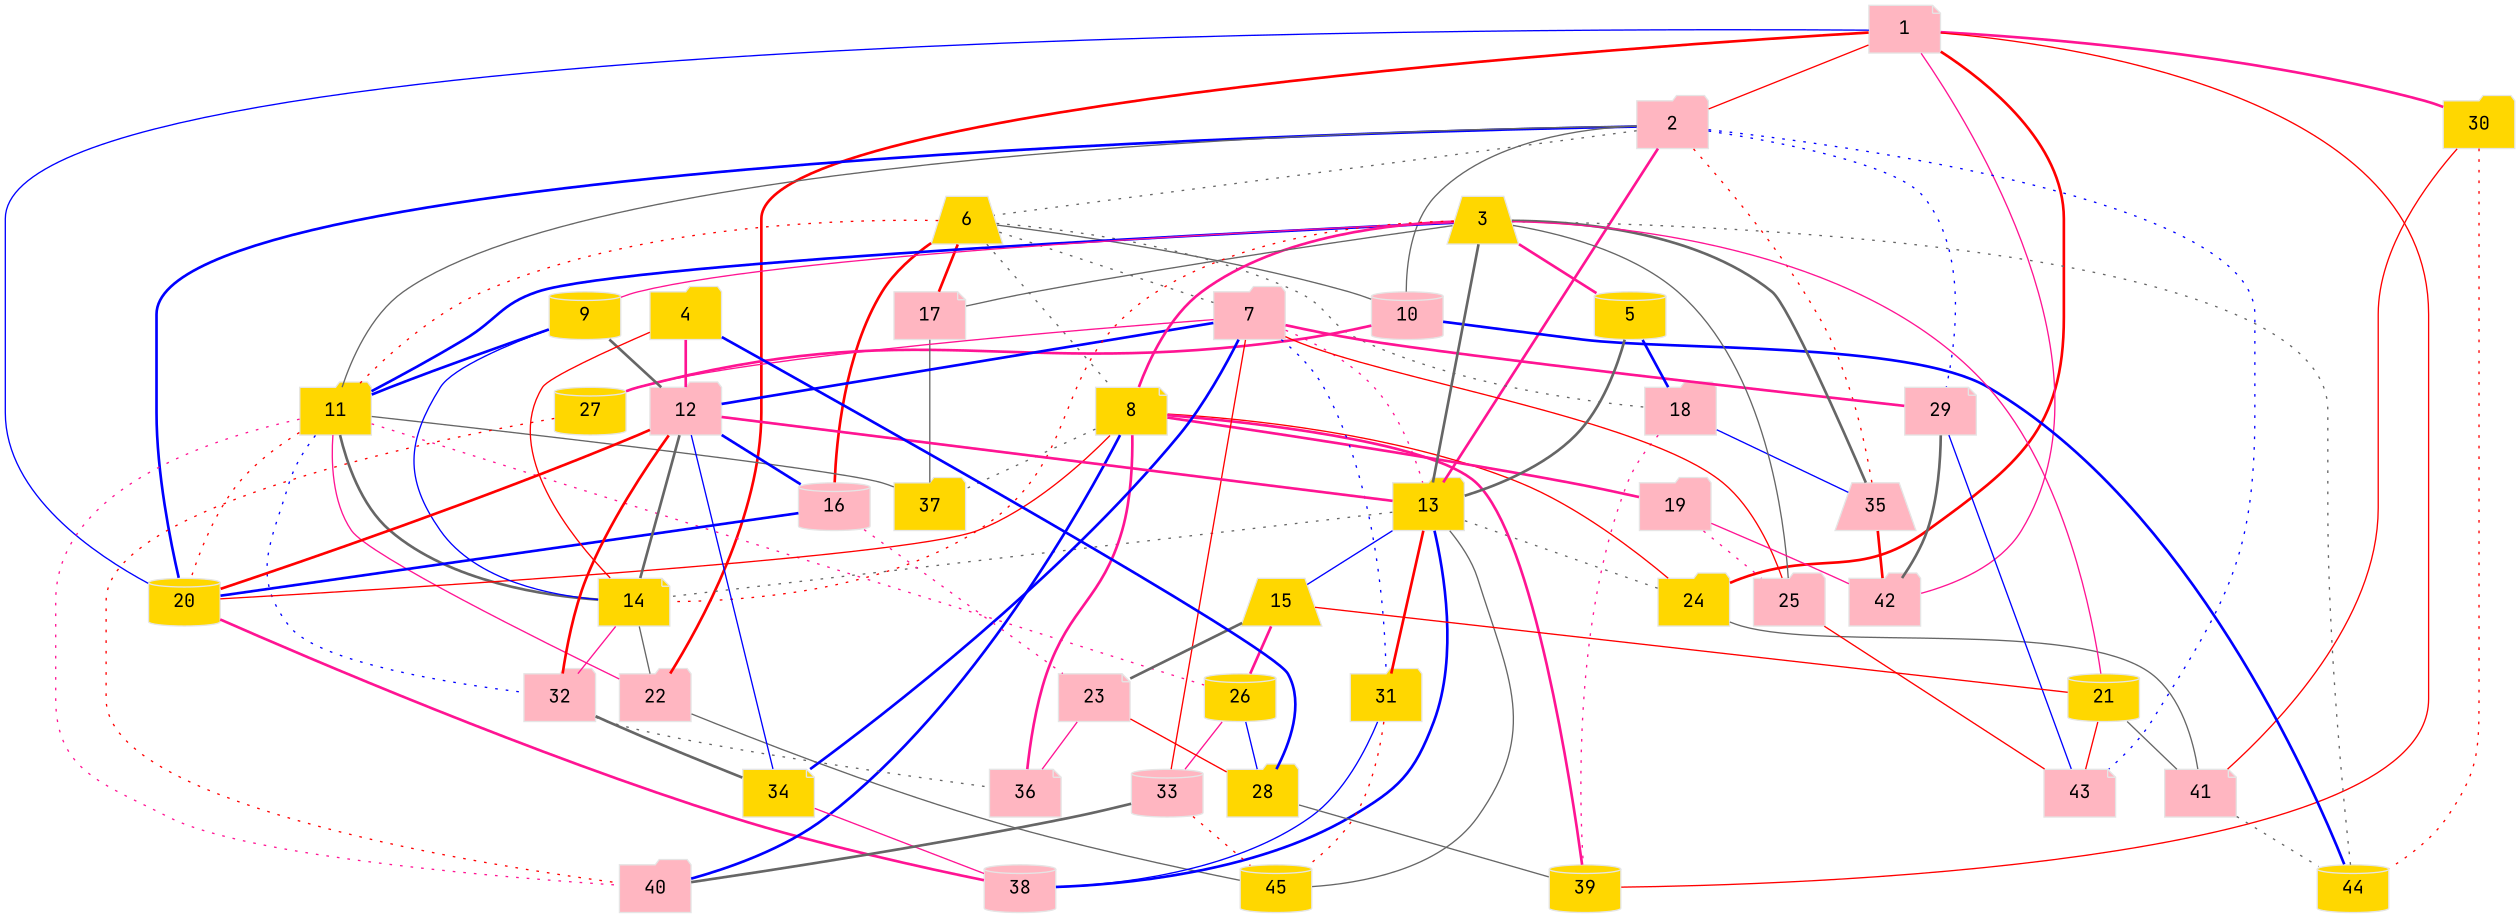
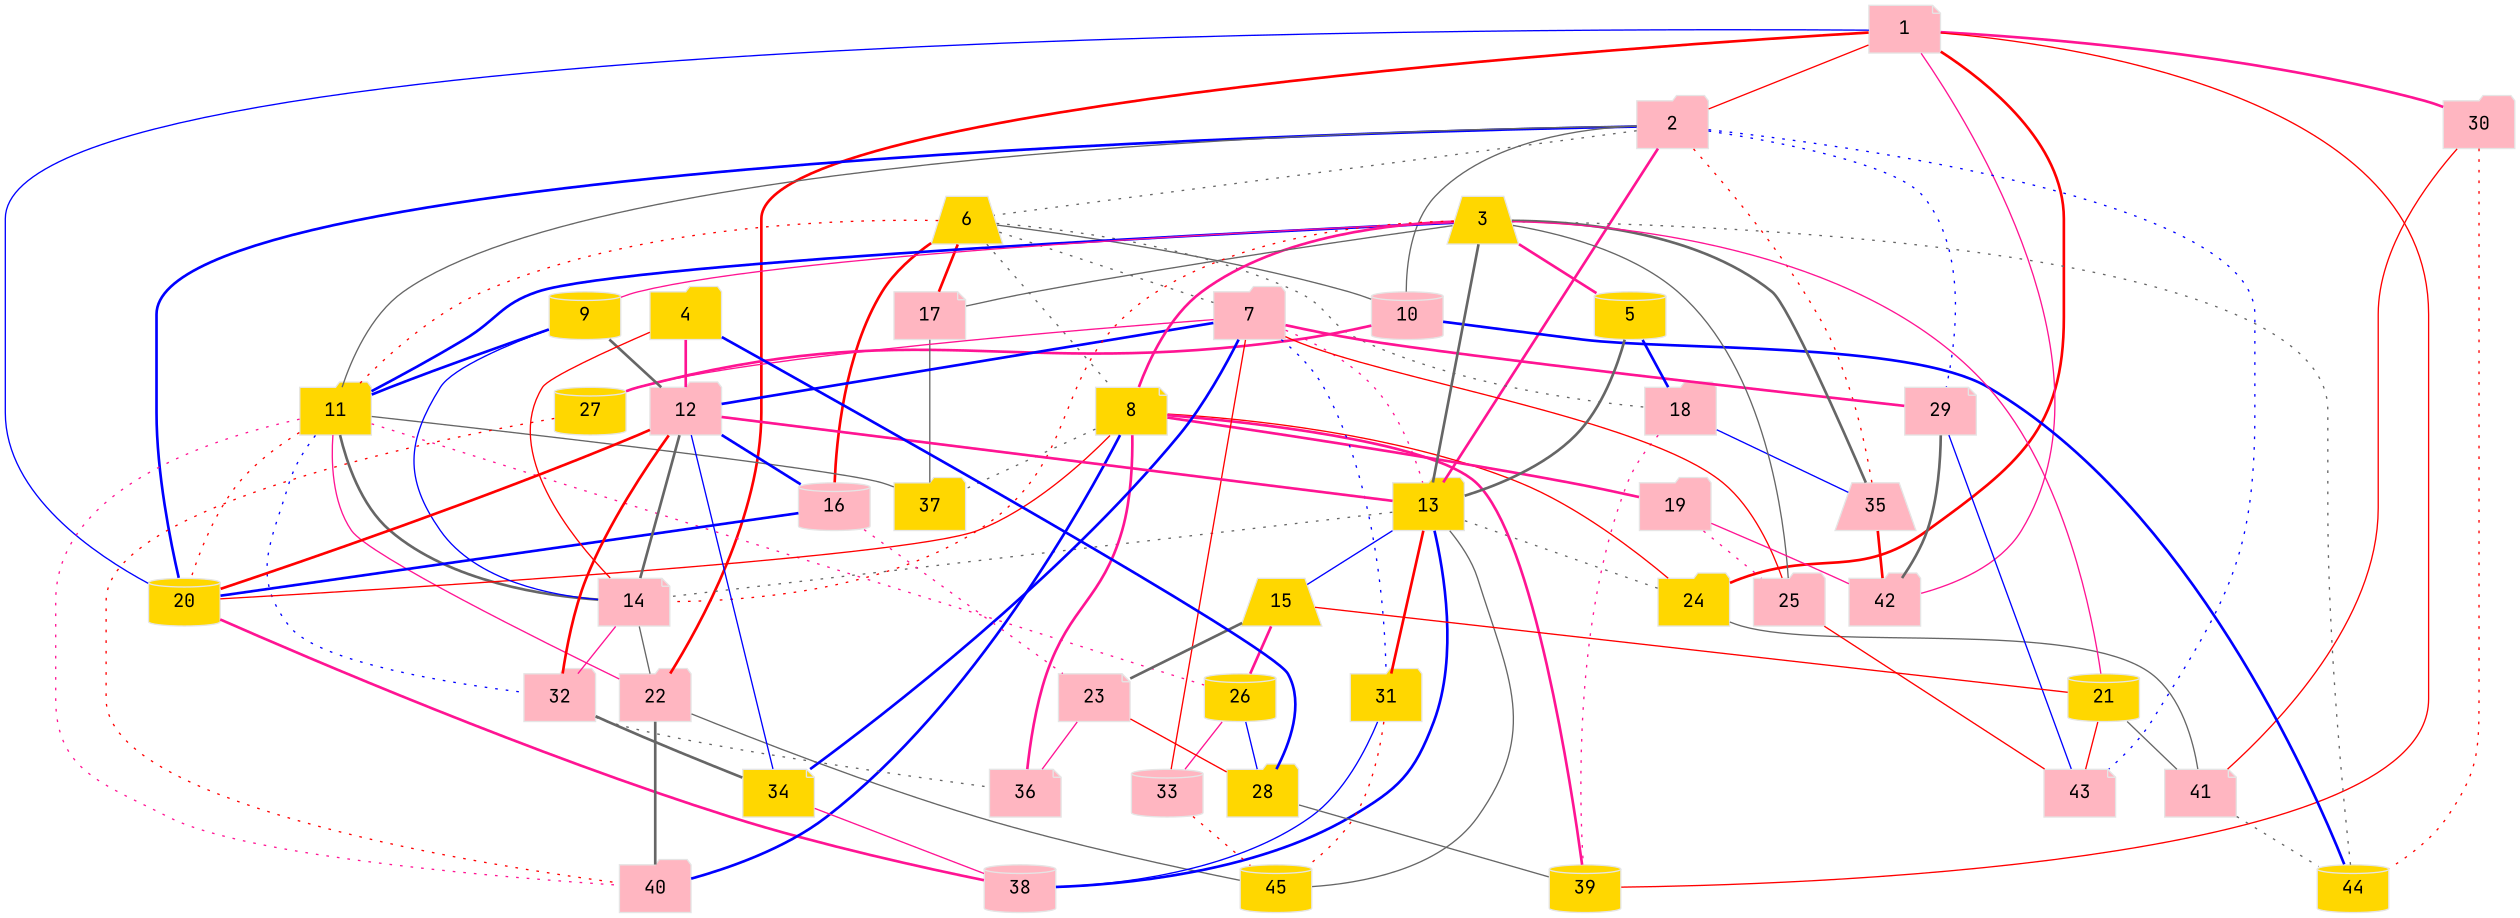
node "30": fillcolor gold -> lightpink
node "14": fillcolor gold -> lightpink
edge "33" -- "40": now "22" -- "40"
